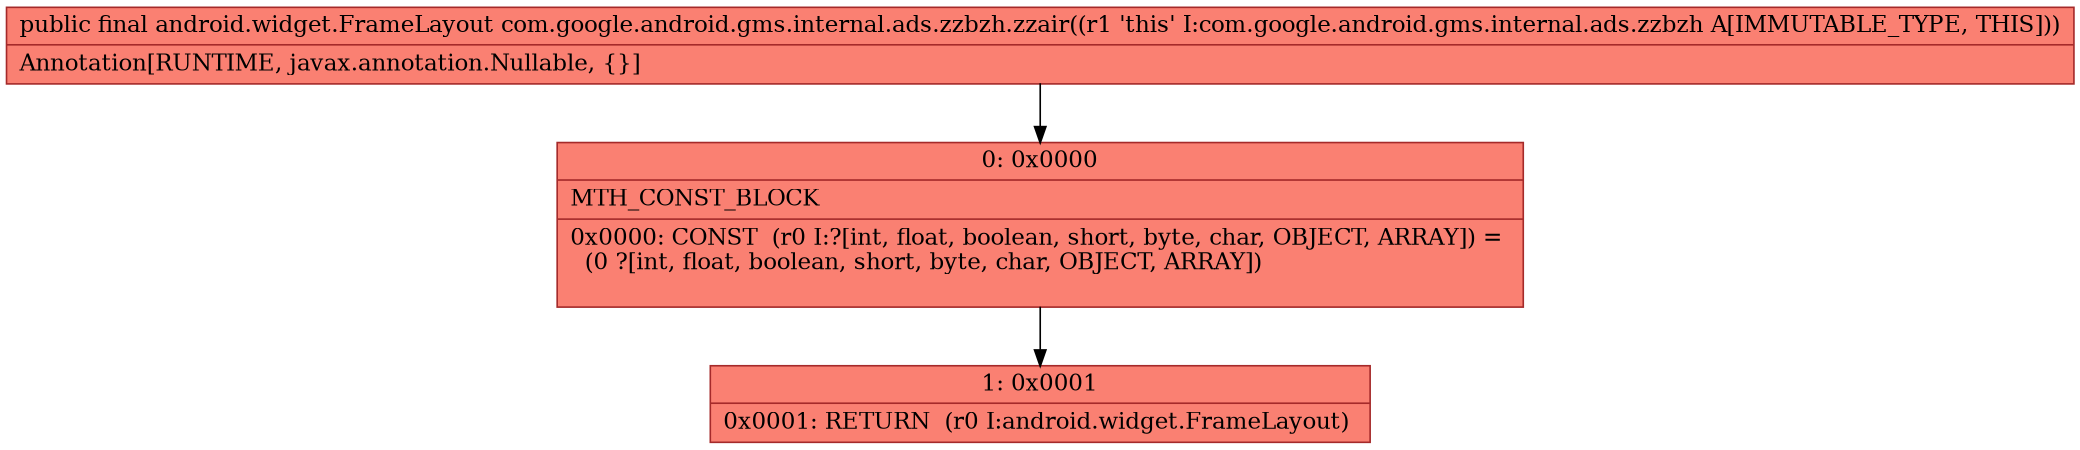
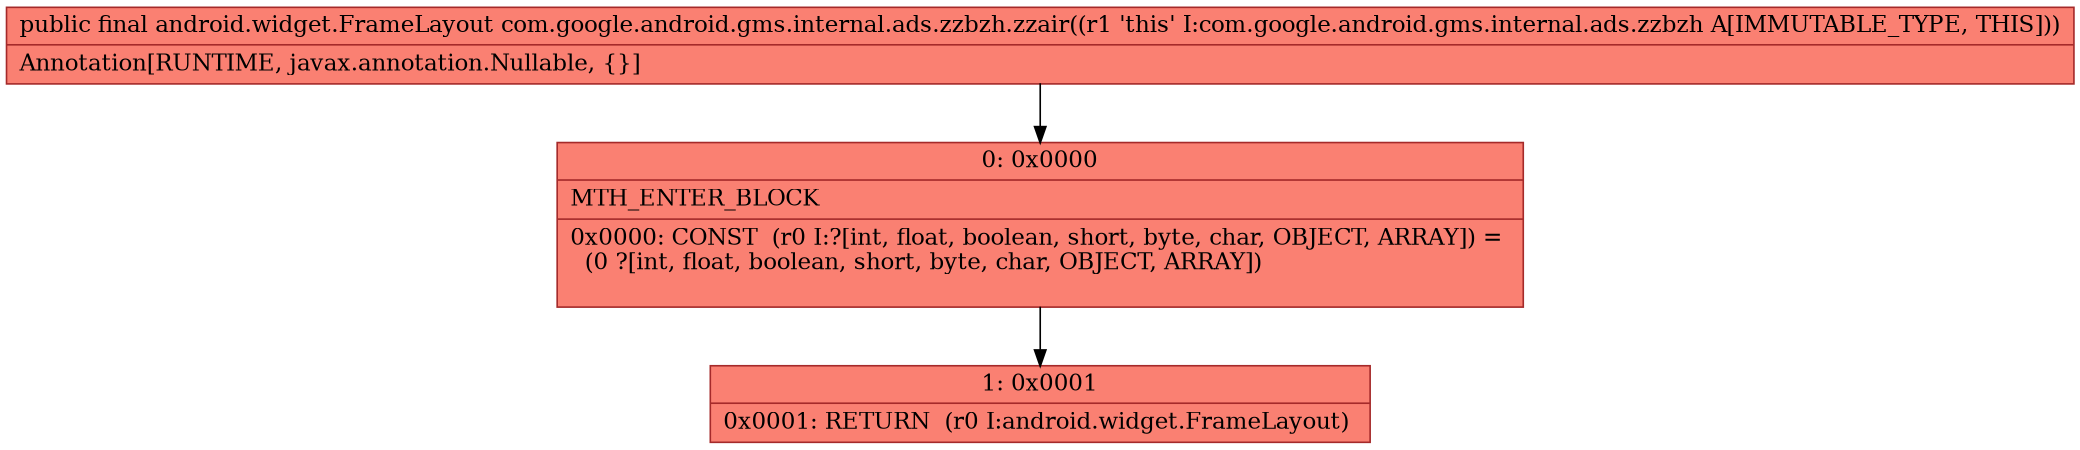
node "0: 0x0000": text "MTH_CONST_BLOCK" -> "MTH_ENTER_BLOCK"
